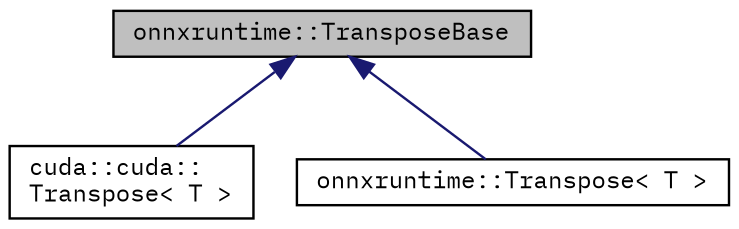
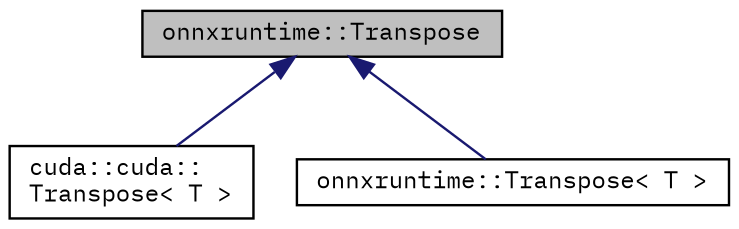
node "onnxruntime::TransposeBase": label "onnxruntime::TransposeBase" -> "onnxruntime::Transpose"
